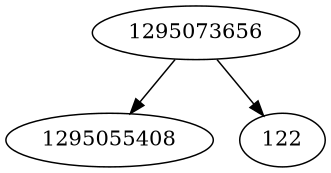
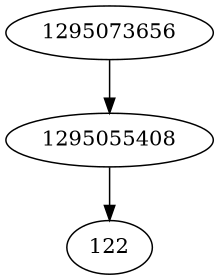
edge "1295073656" -> "122": now "1295055408" -> "122"
